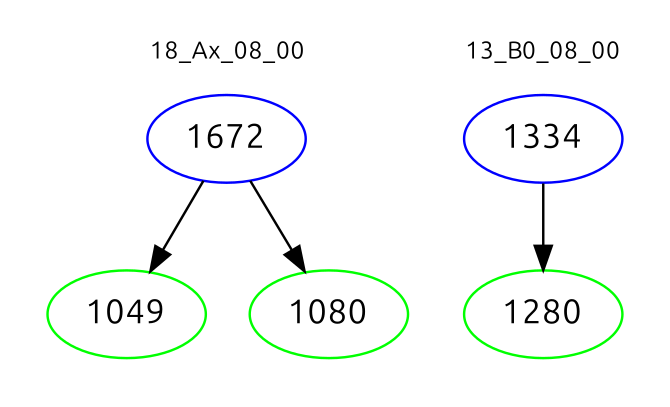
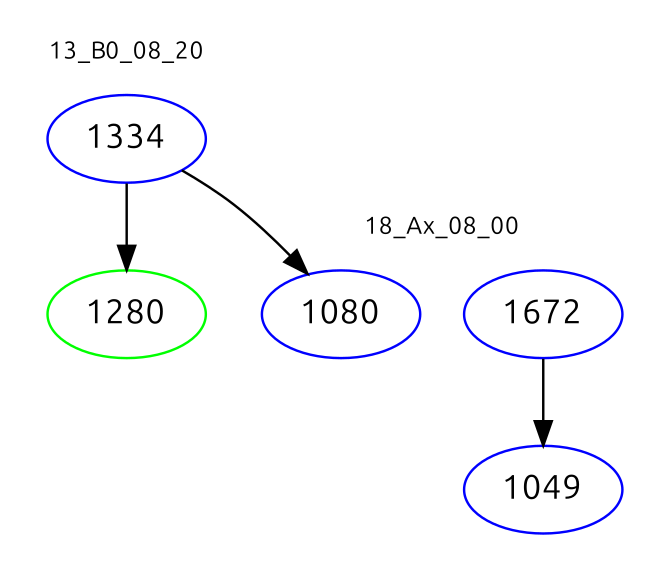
cluster "13_B0_08_00": label "13_B0_08_00" -> "13_B0_08_20"
edge "1672" -> "1080": now "1334" -> "1080"
node "1049": color green -> blue
node "1080": color green -> blue
